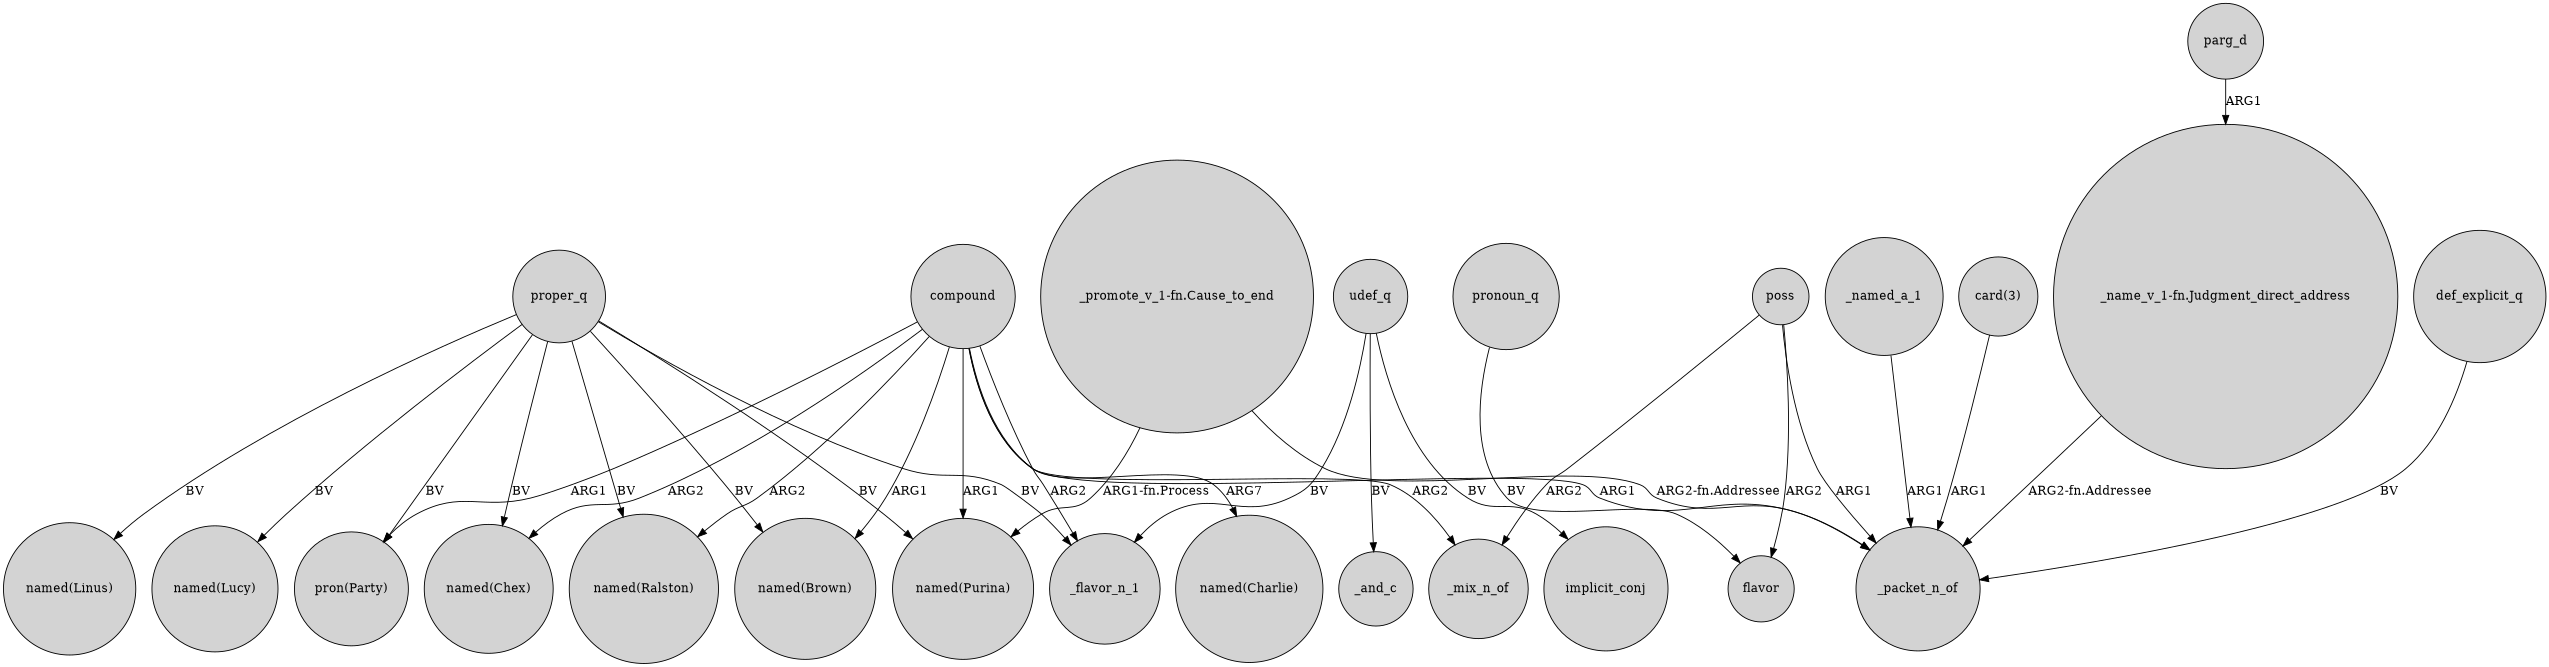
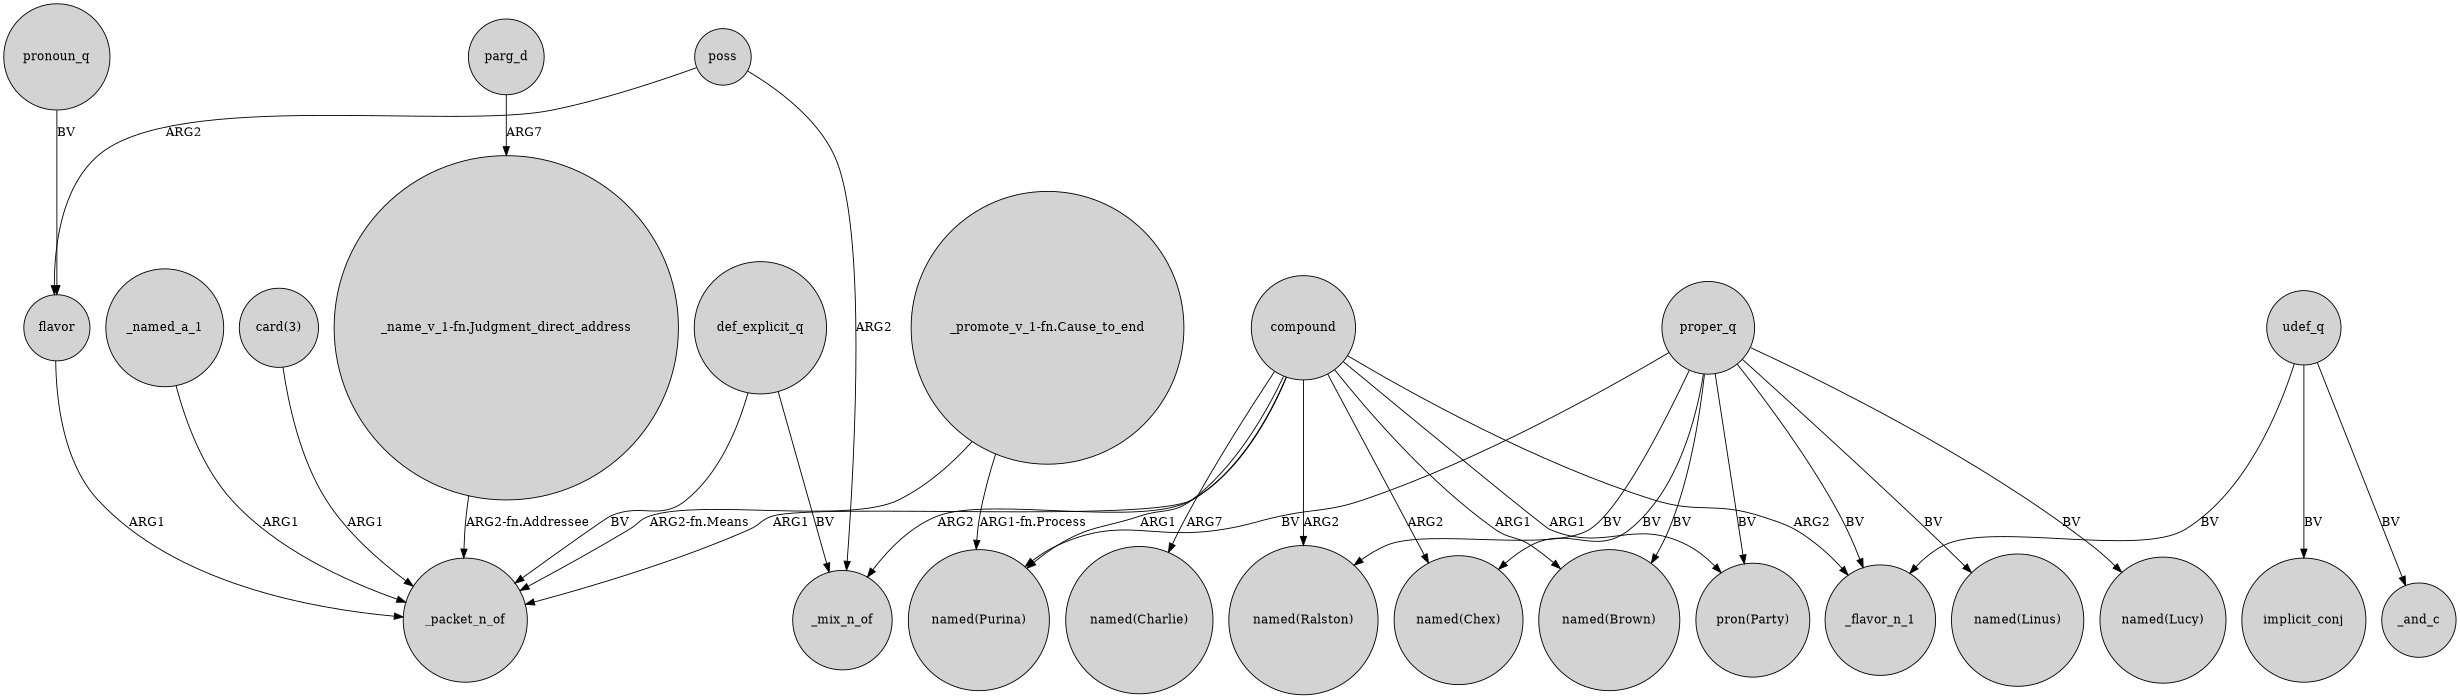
edge "parg_d" -> "_name_v_1-fn.Judgment_direct_address": label "ARG1" -> "ARG7"
edge "poss" -> "_packet_n_of": now "flavor" -> "_packet_n_of"
edge "def_explicit_q" -> "_mix_n_of": added, label "BV"
edge "_promote_v_1-fn.Cause_to_end" -> "_packet_n_of": label "ARG2-fn.Addressee" -> "ARG2-fn.Means"
